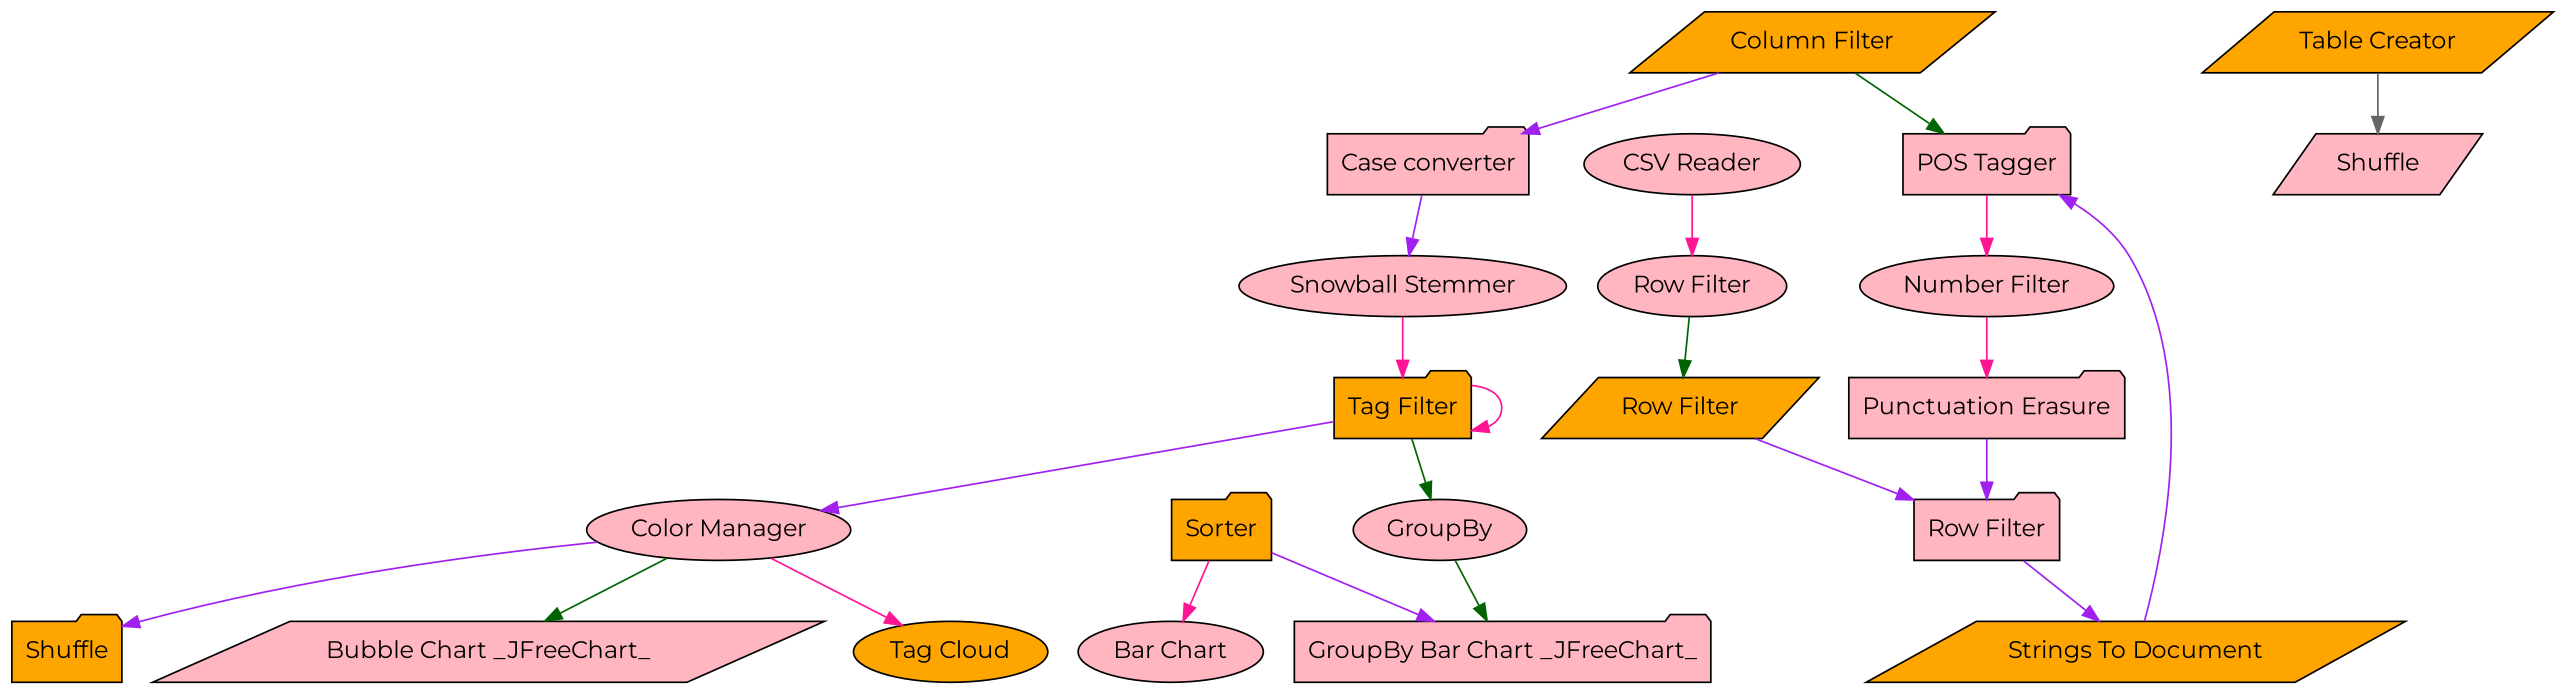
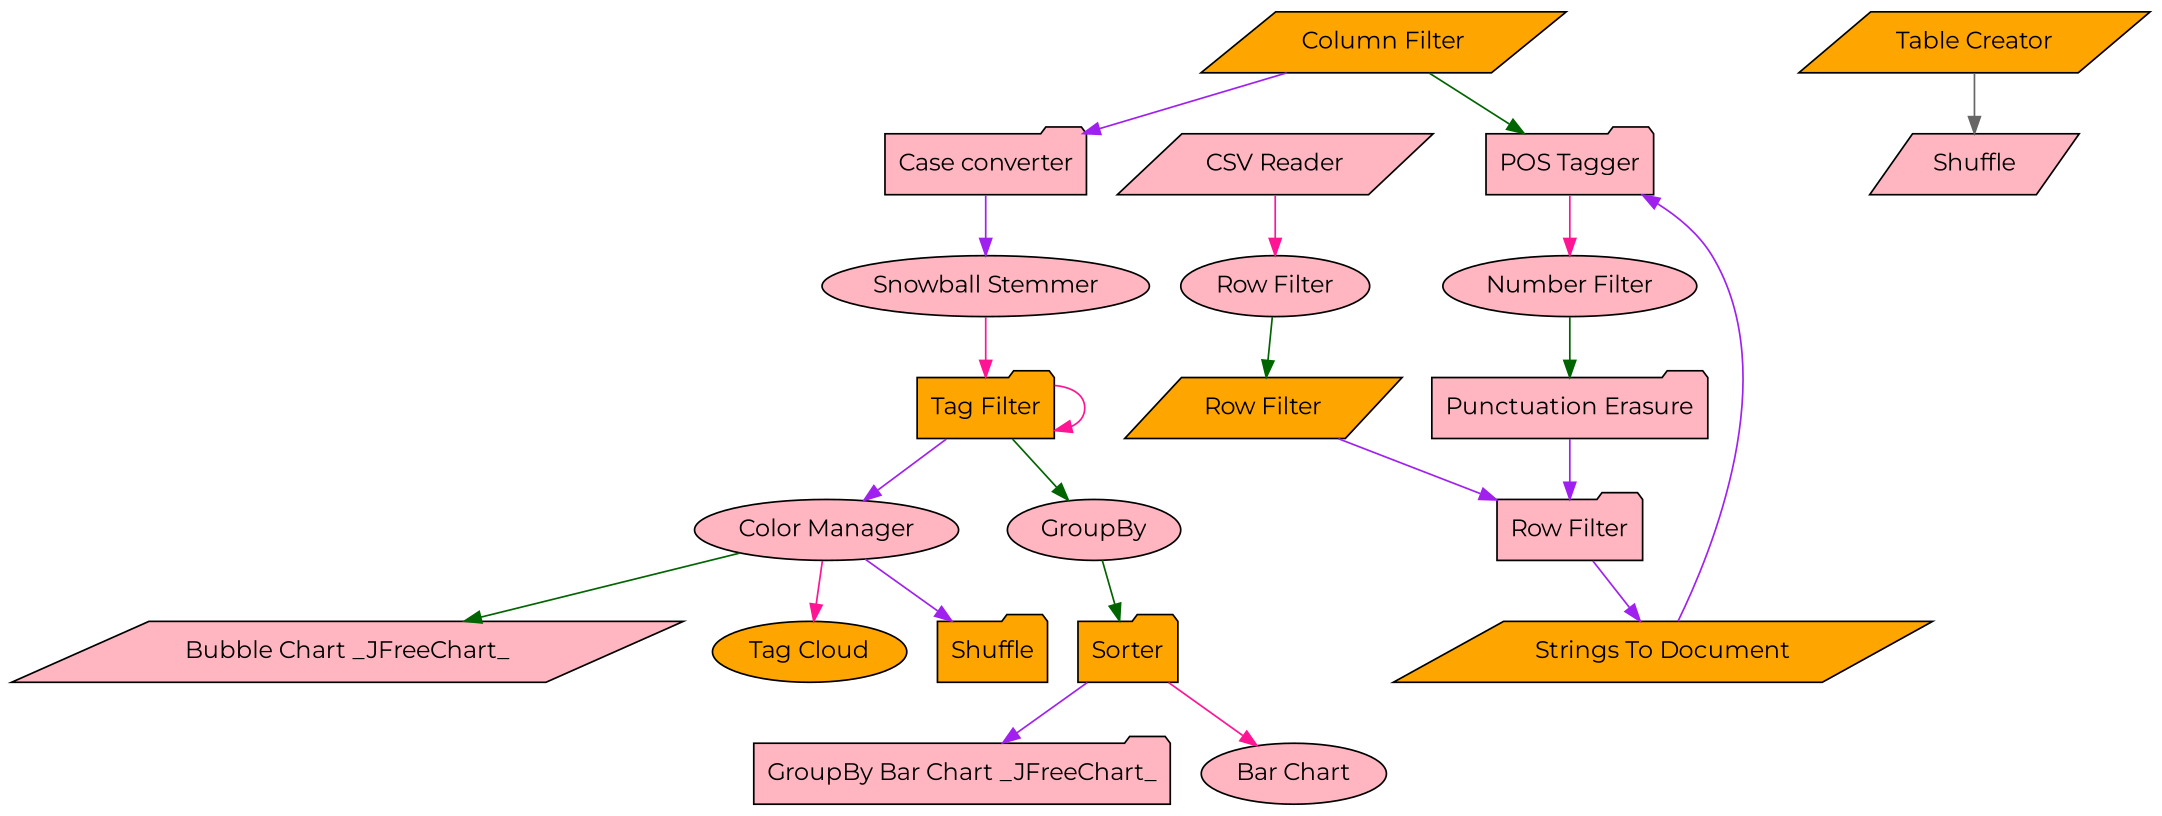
node "CSV Reader": shape ellipse -> parallelogram
edge "Number Filter" -> "Punctuation Erasure": color deeppink -> darkgreen
edge "GroupBy" -> "GroupBy Bar Chart _JFreeChart_": now "GroupBy" -> "Sorter"
